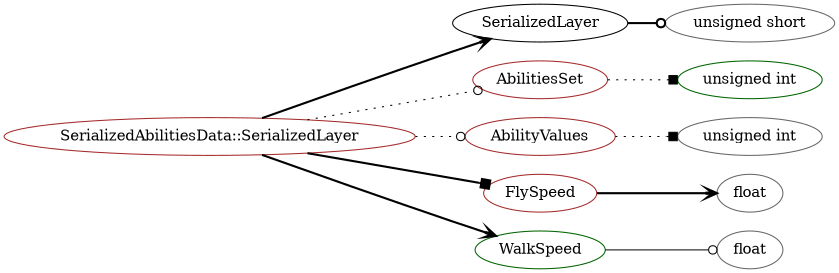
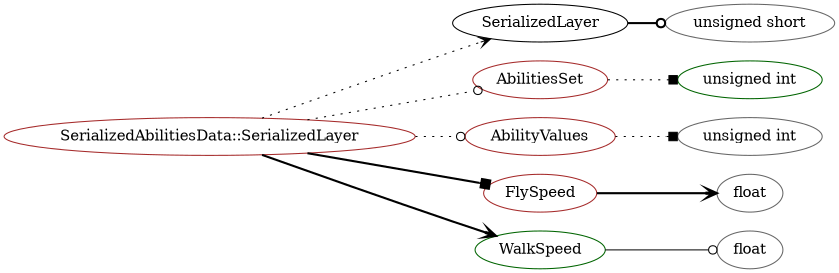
edge "SerializedAbilitiesData::SerializedLayer" -> "SerializedLayer": style bold -> dotted
